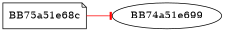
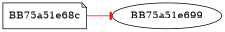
node "BB74a51e699": label "BB74a51e699" -> "BB75a51e699"
